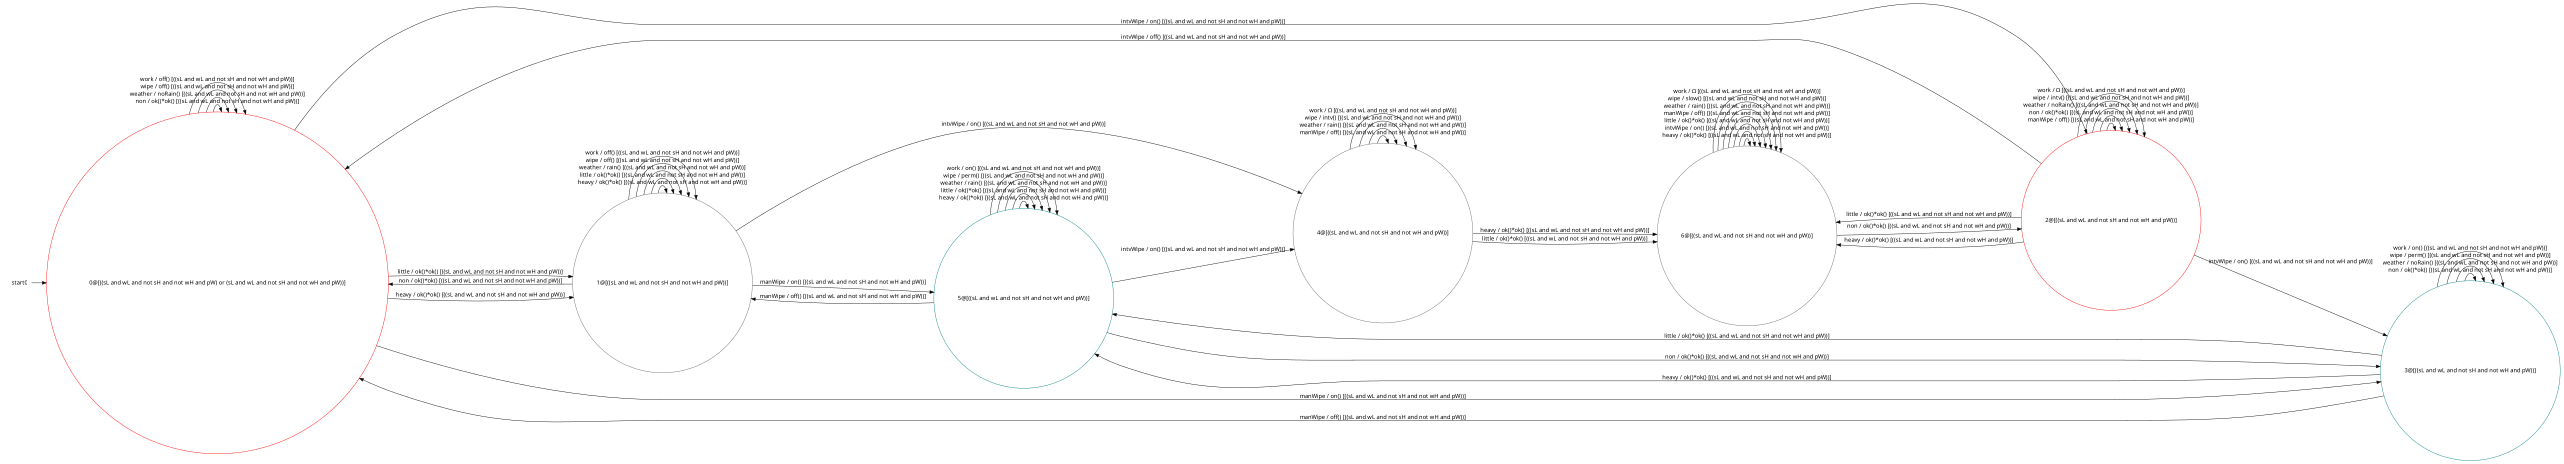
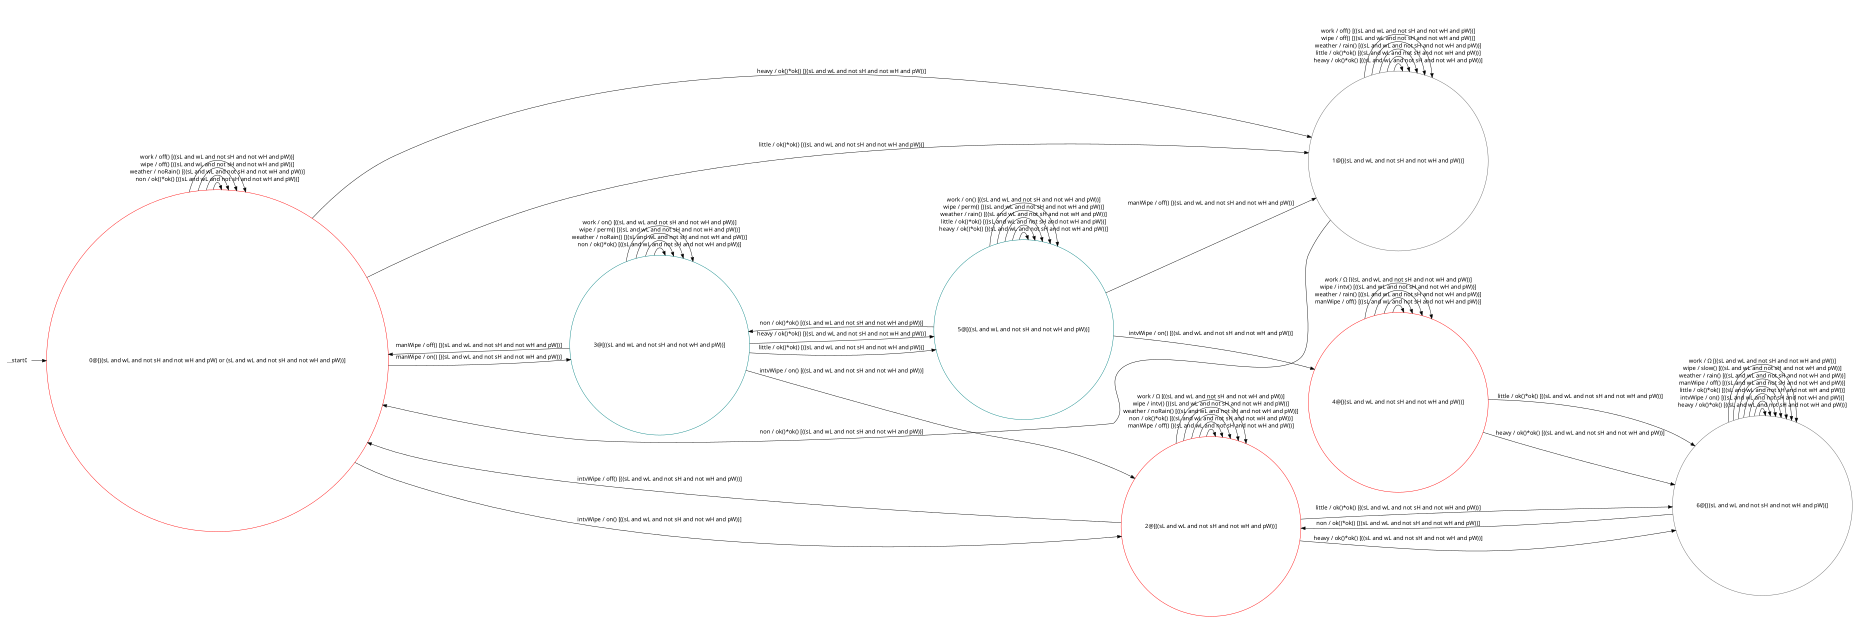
edge "1@[((sL and wL and not sH and not wH and pW))]" -> "4@[((sL and wL and not sH and not wH and pW))]": removed, label "intvWipe / on() [((sL and wL and not sH and not wH and pW))]"
node "4@[((sL and wL and not sH and not wH and pW))]": color gray40 -> red
edge "1@[((sL and wL and not sH and not wH and pW))]" -> "5@[((sL and wL and not sH and not wH and pW))]": removed, label "manWipe / on() [((sL and wL and not sH and not wH and pW))]"
edge "2@[((sL and wL and not sH and not wH and pW))]" -> "3@[((sL and wL and not sH and not wH and pW))]": reversed
